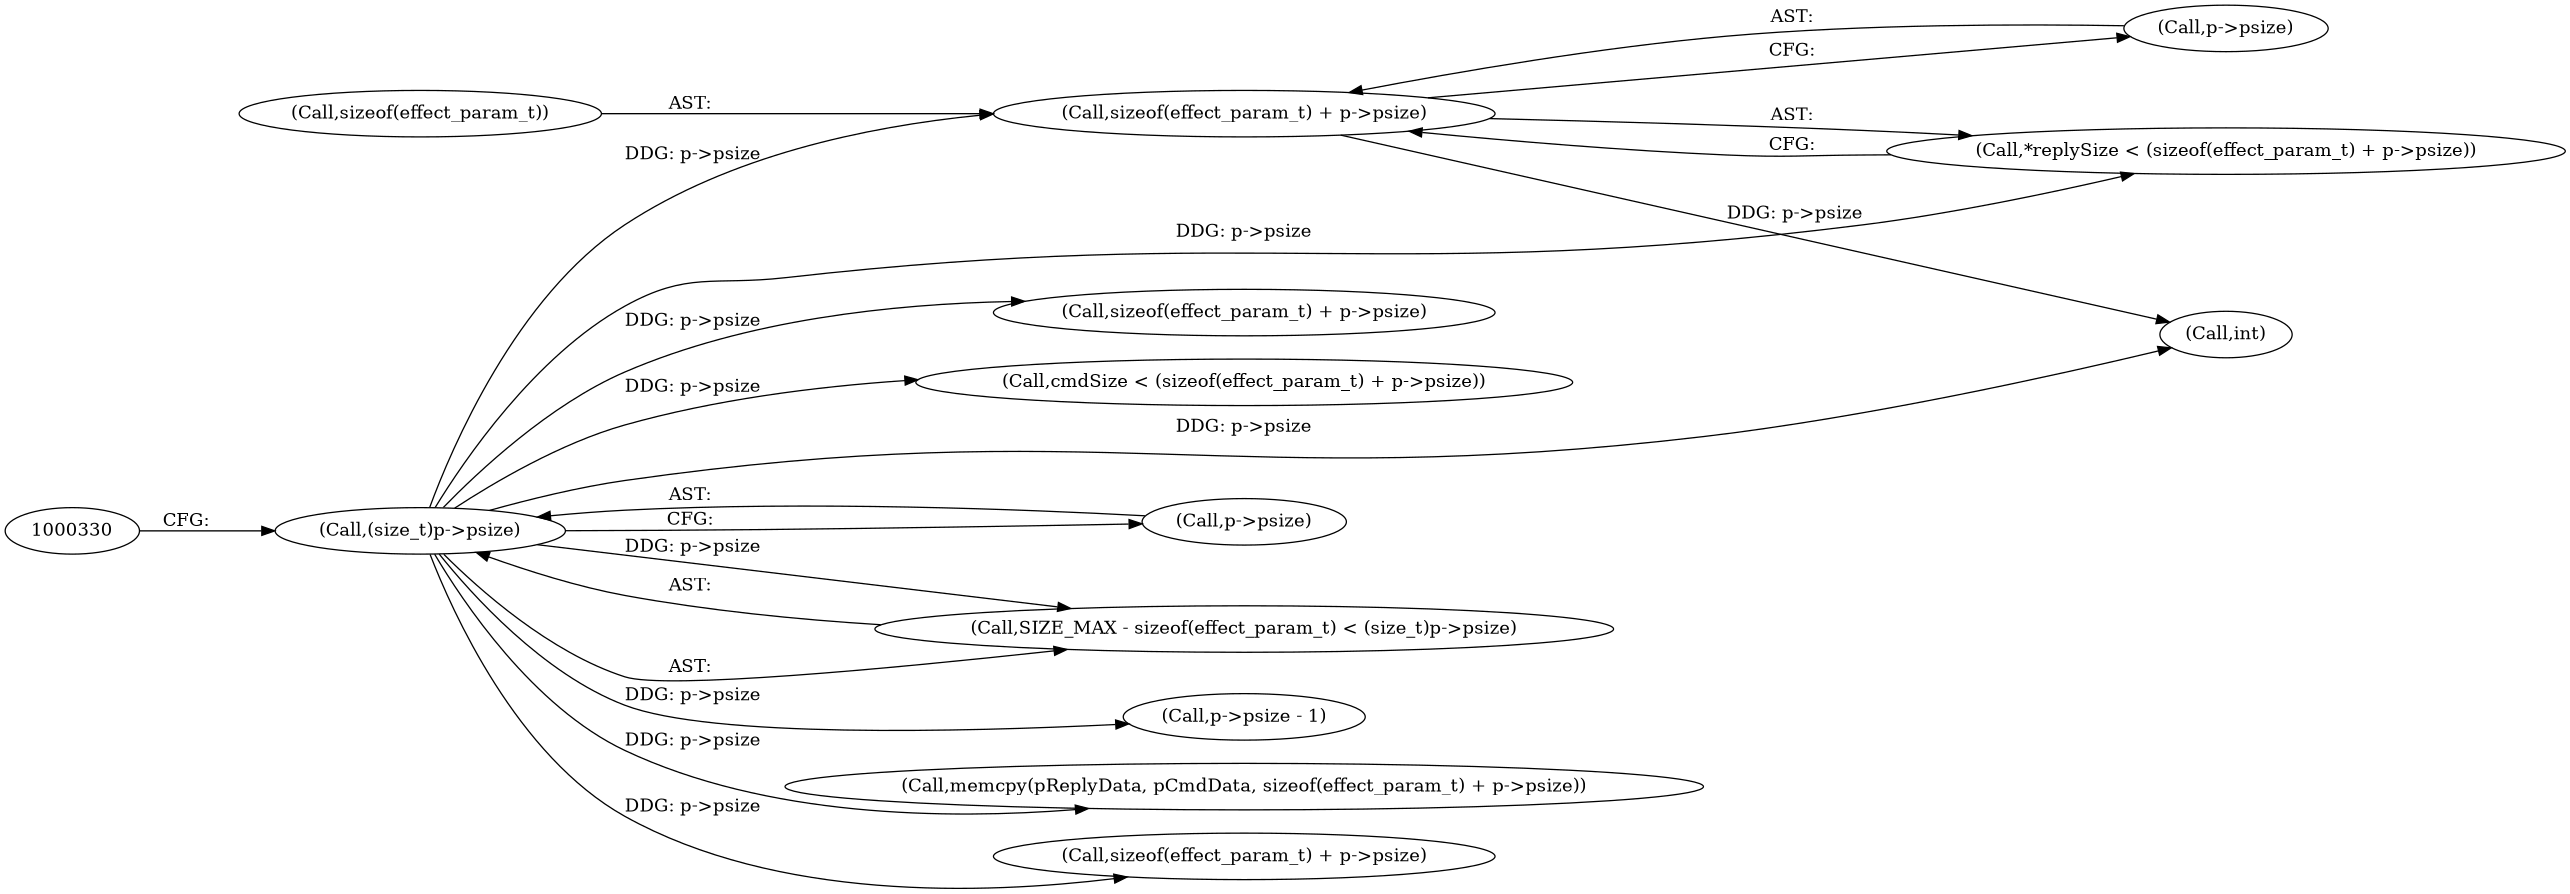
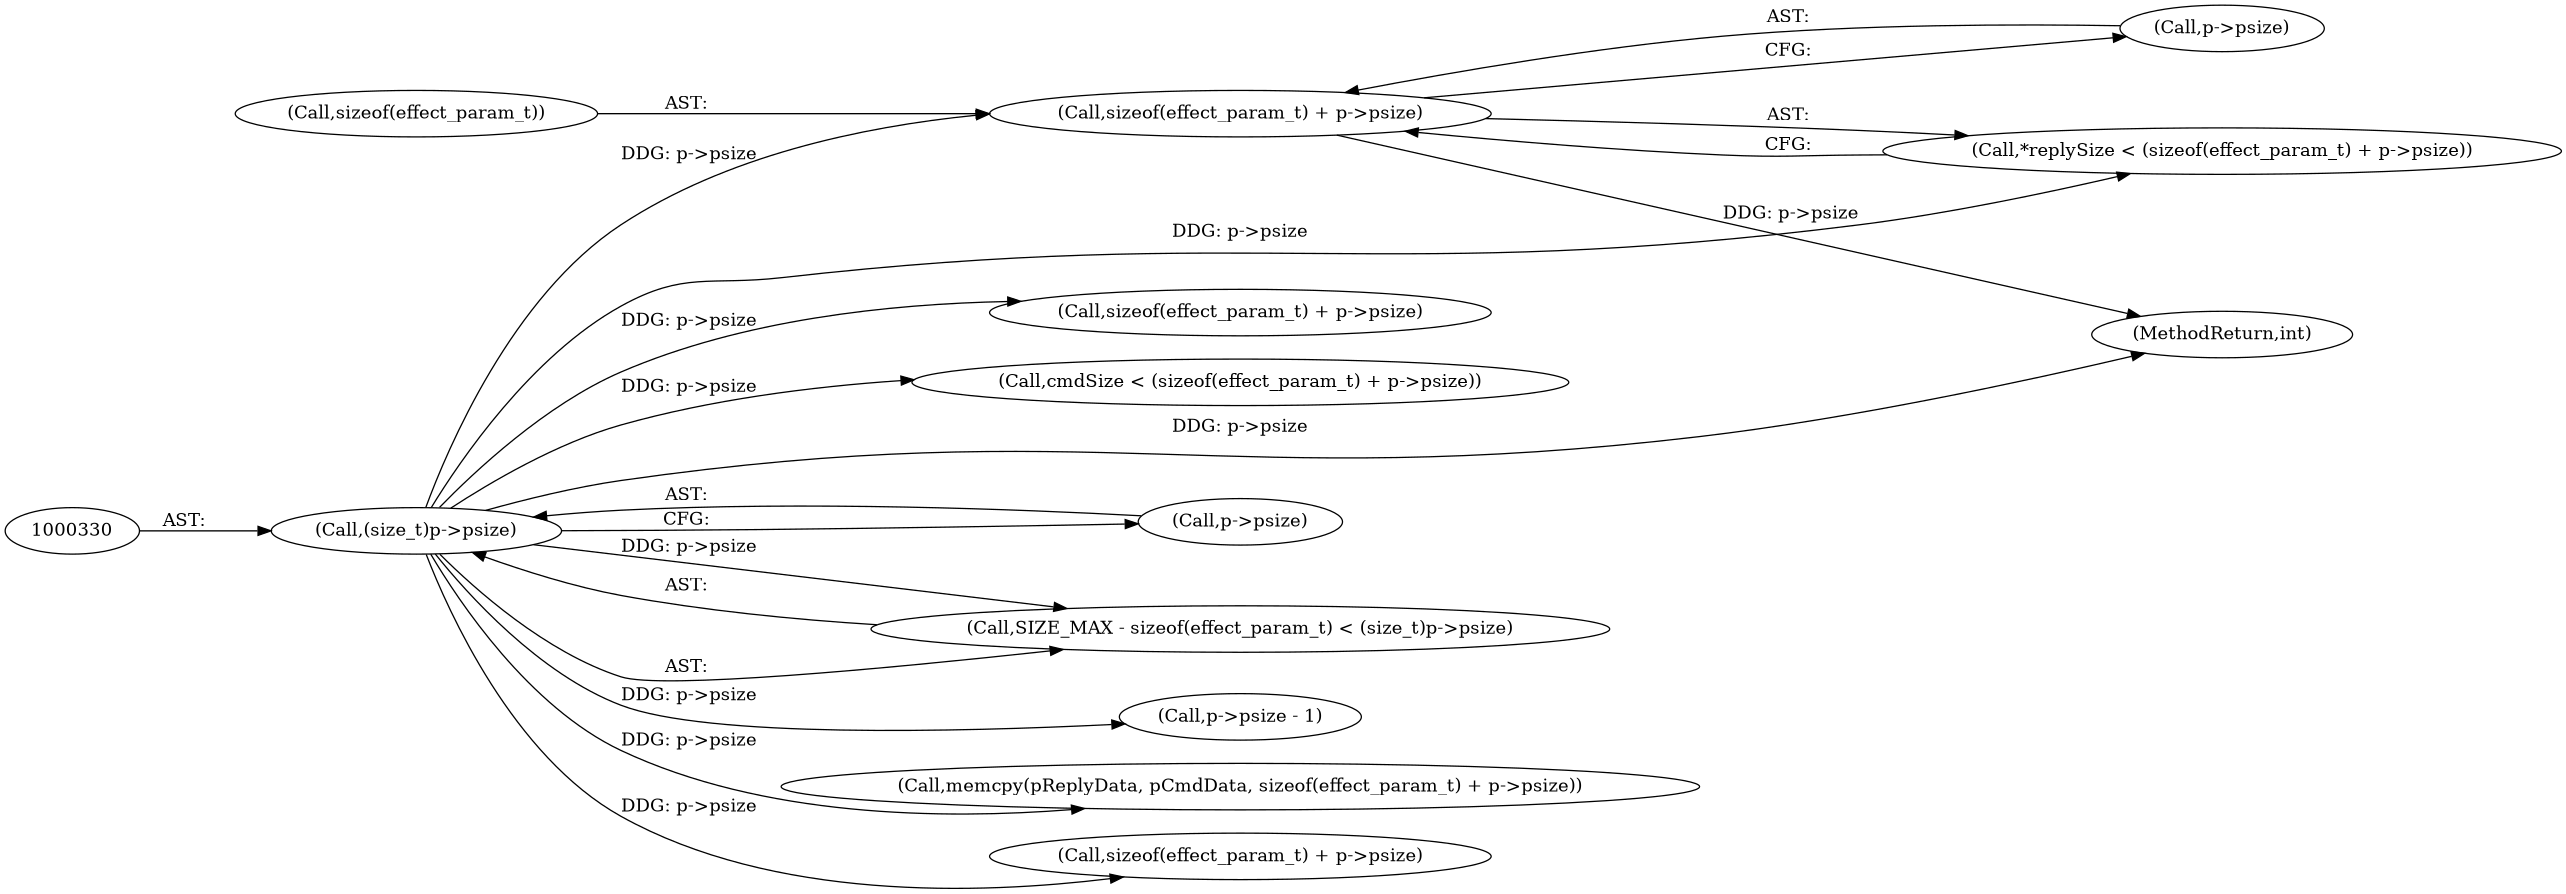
node "(Call,int)": label "(Call,int)" -> "(MethodReturn,int)"
edge "1000330" -> "(Call,(size_t)p->psize)": label "CFG: " -> "AST: "
